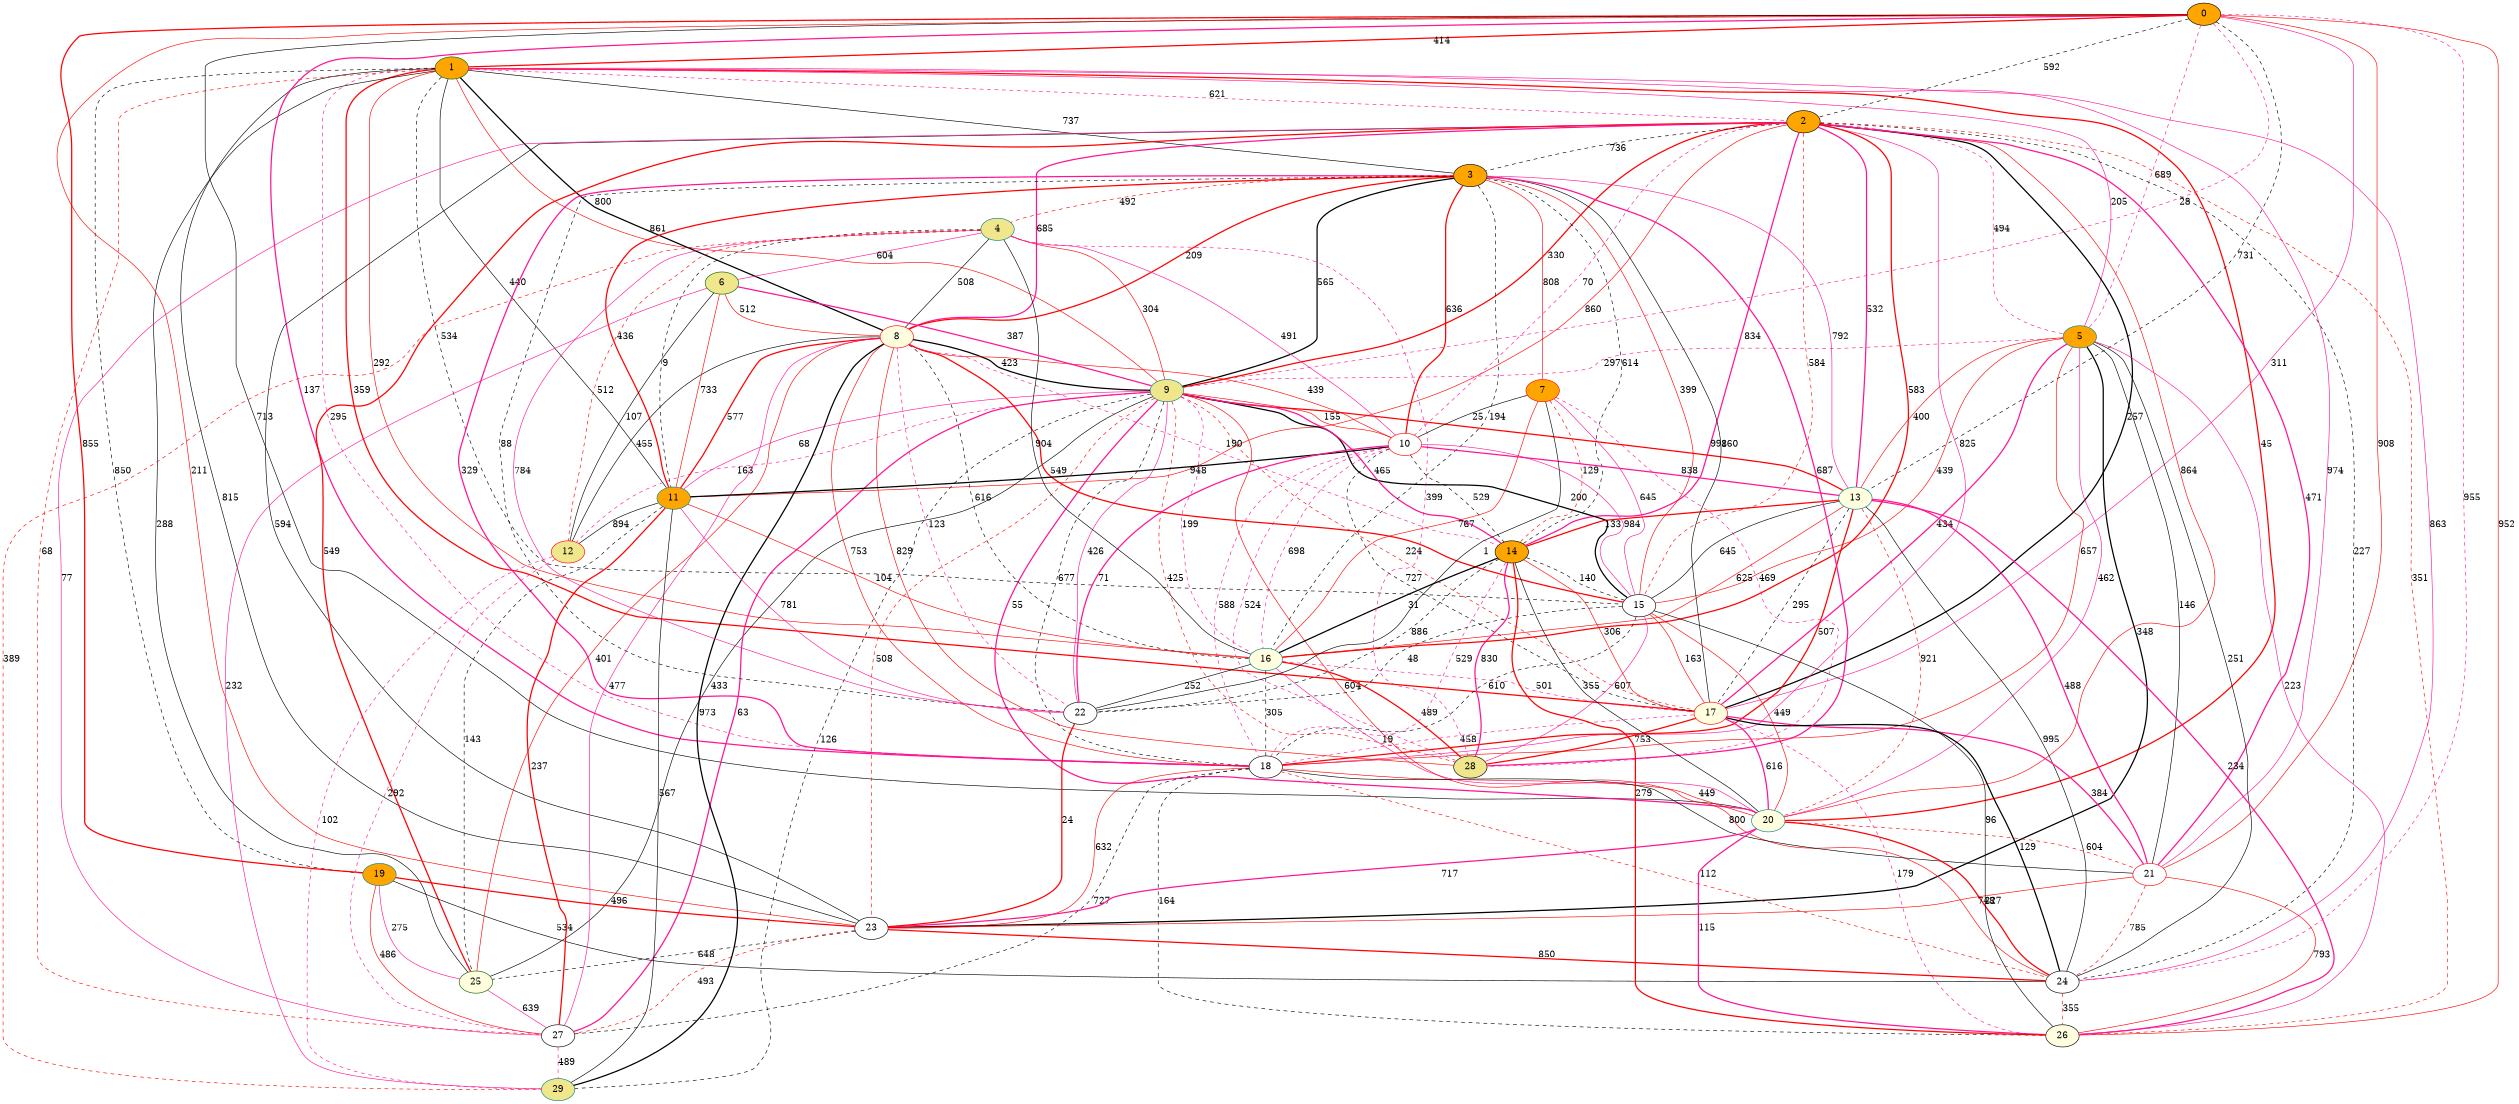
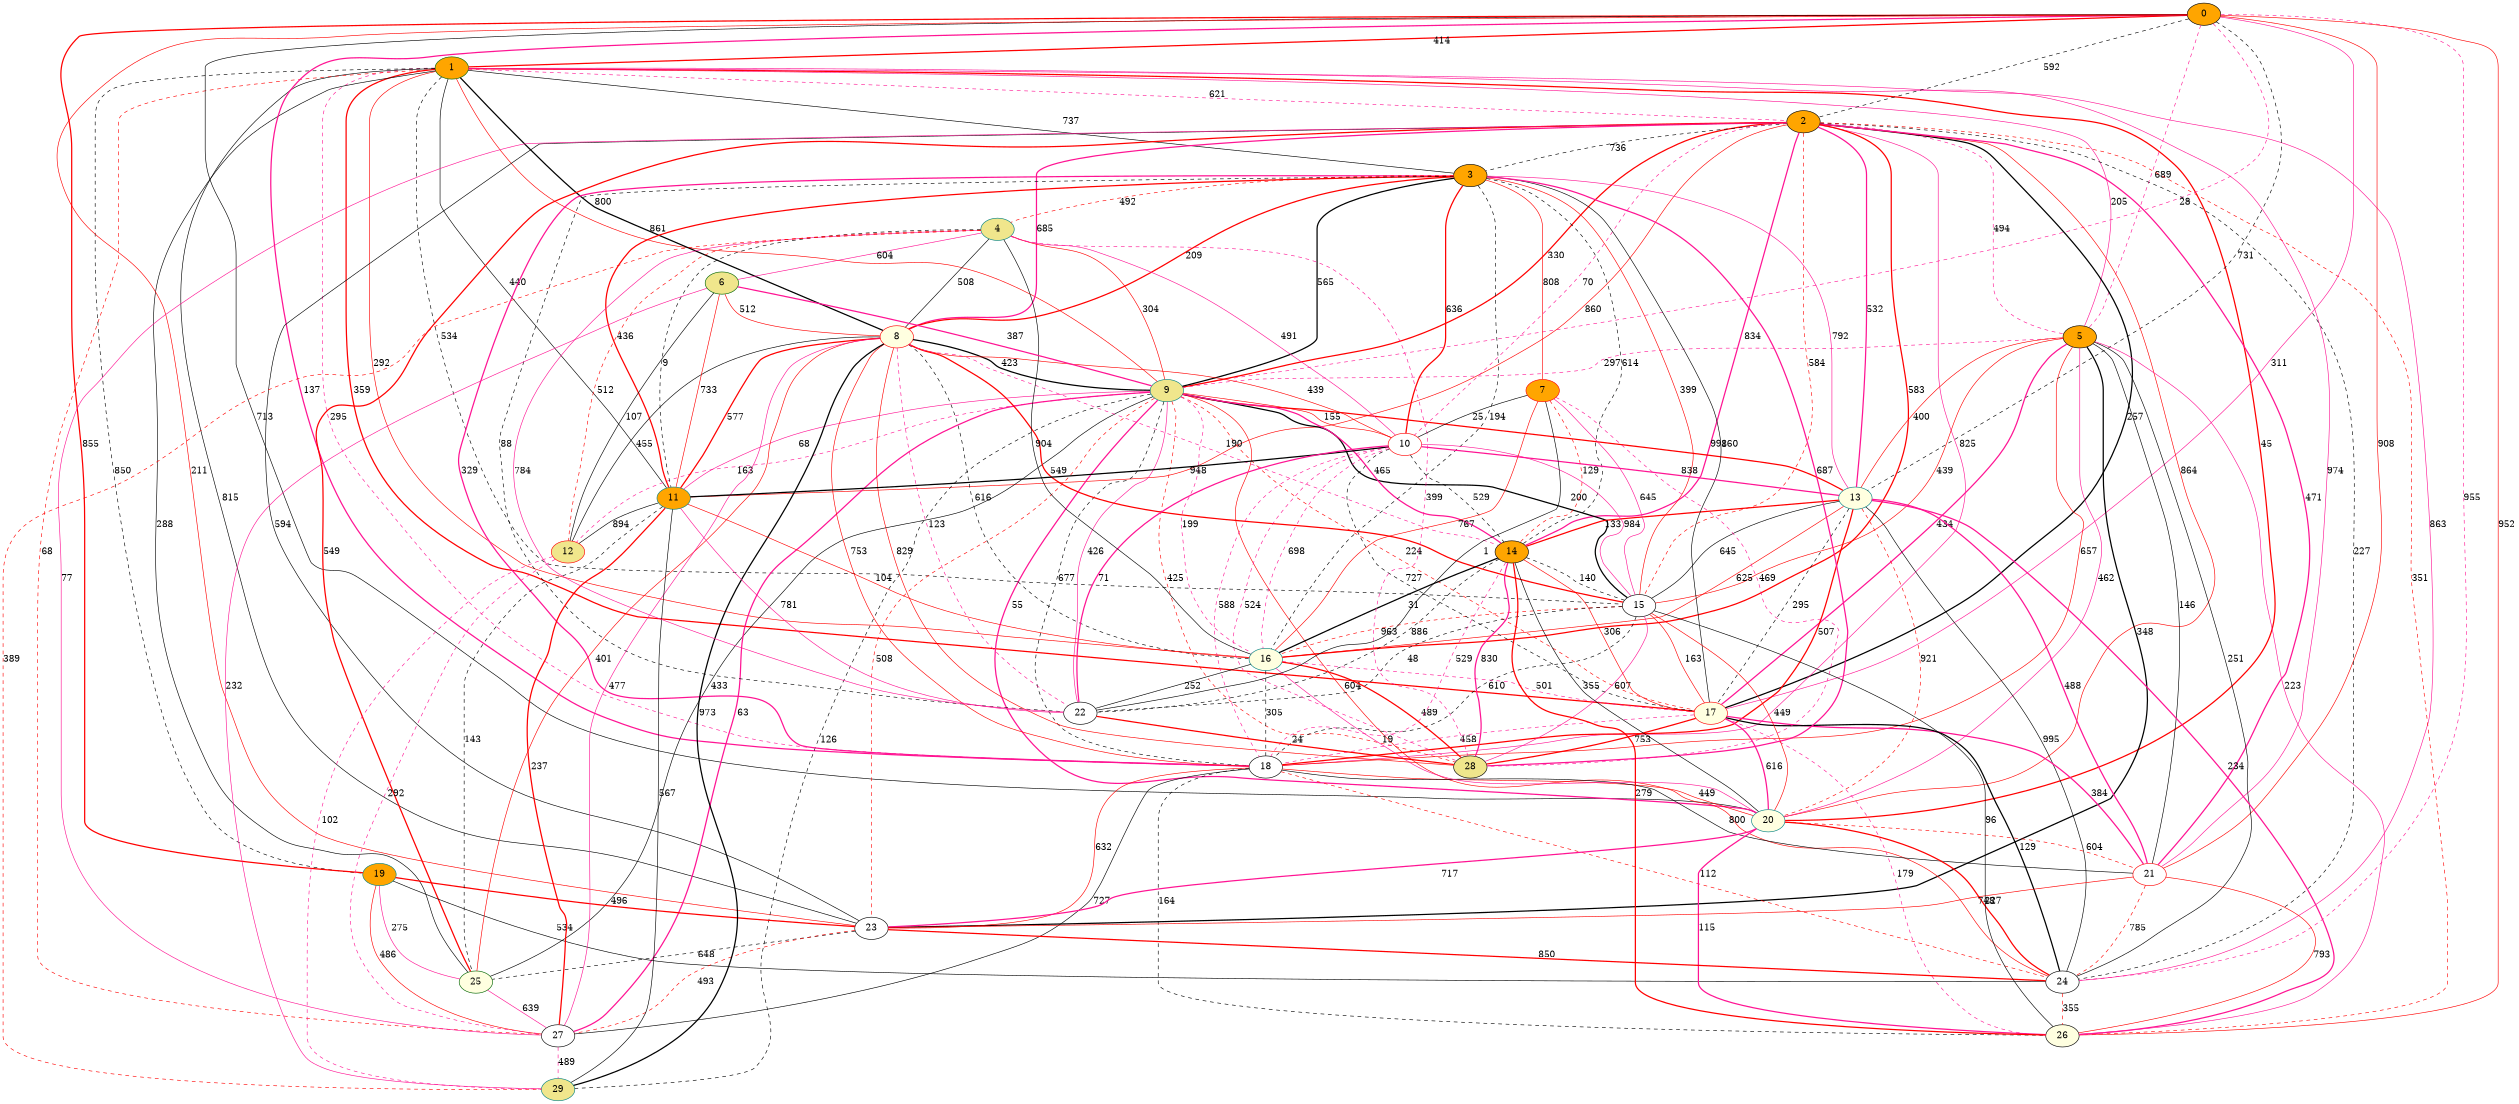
node "5": color teal -> black
edge "15" -- "16": added, label "963"
edge "22" -- "23": now "22" -- "28"
edge "18" -- "27": style dashed -> solid
